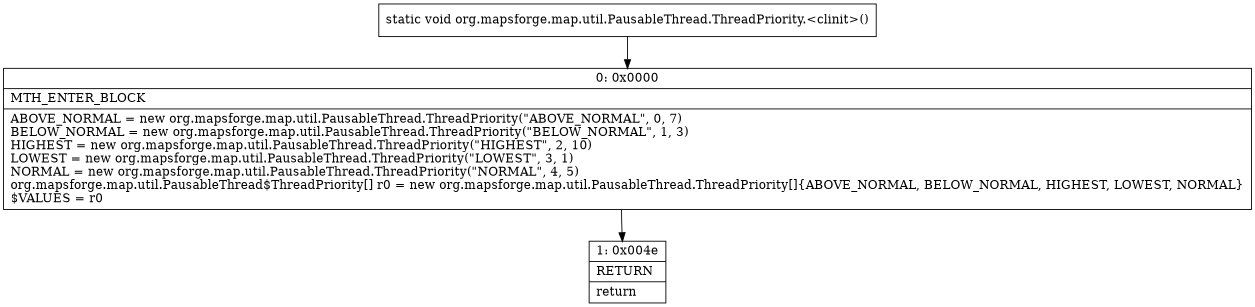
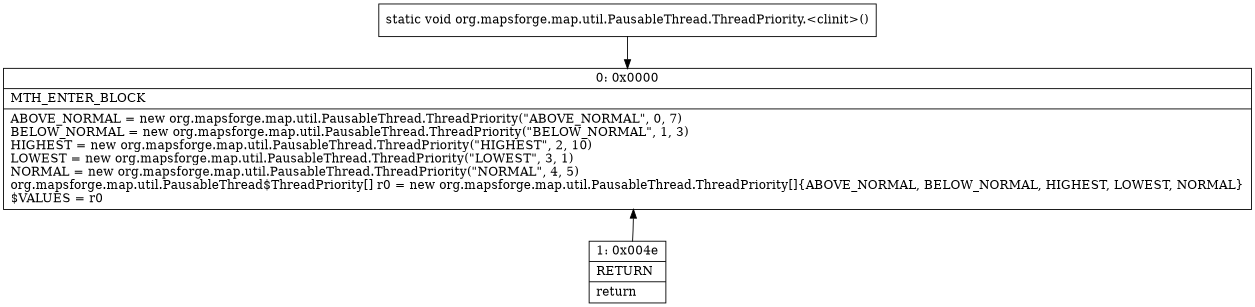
edge "0: 0x0000" -> "1: 0x004e": reversed
